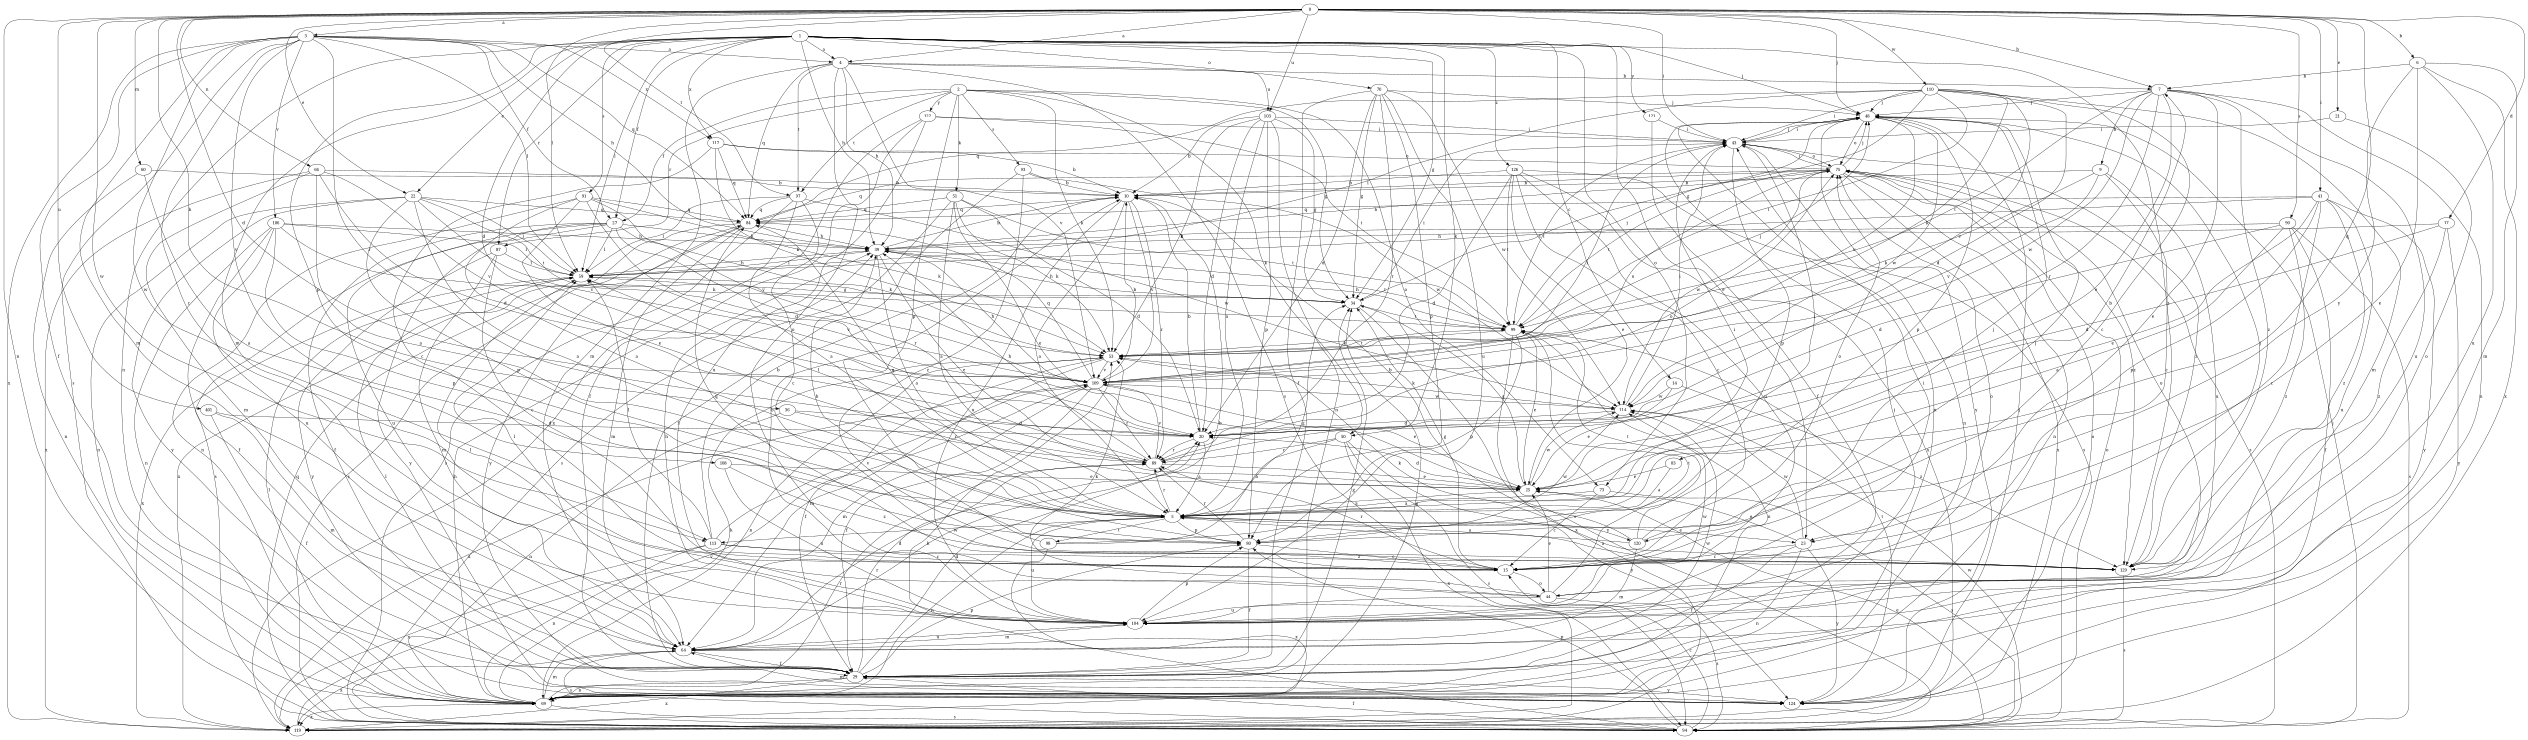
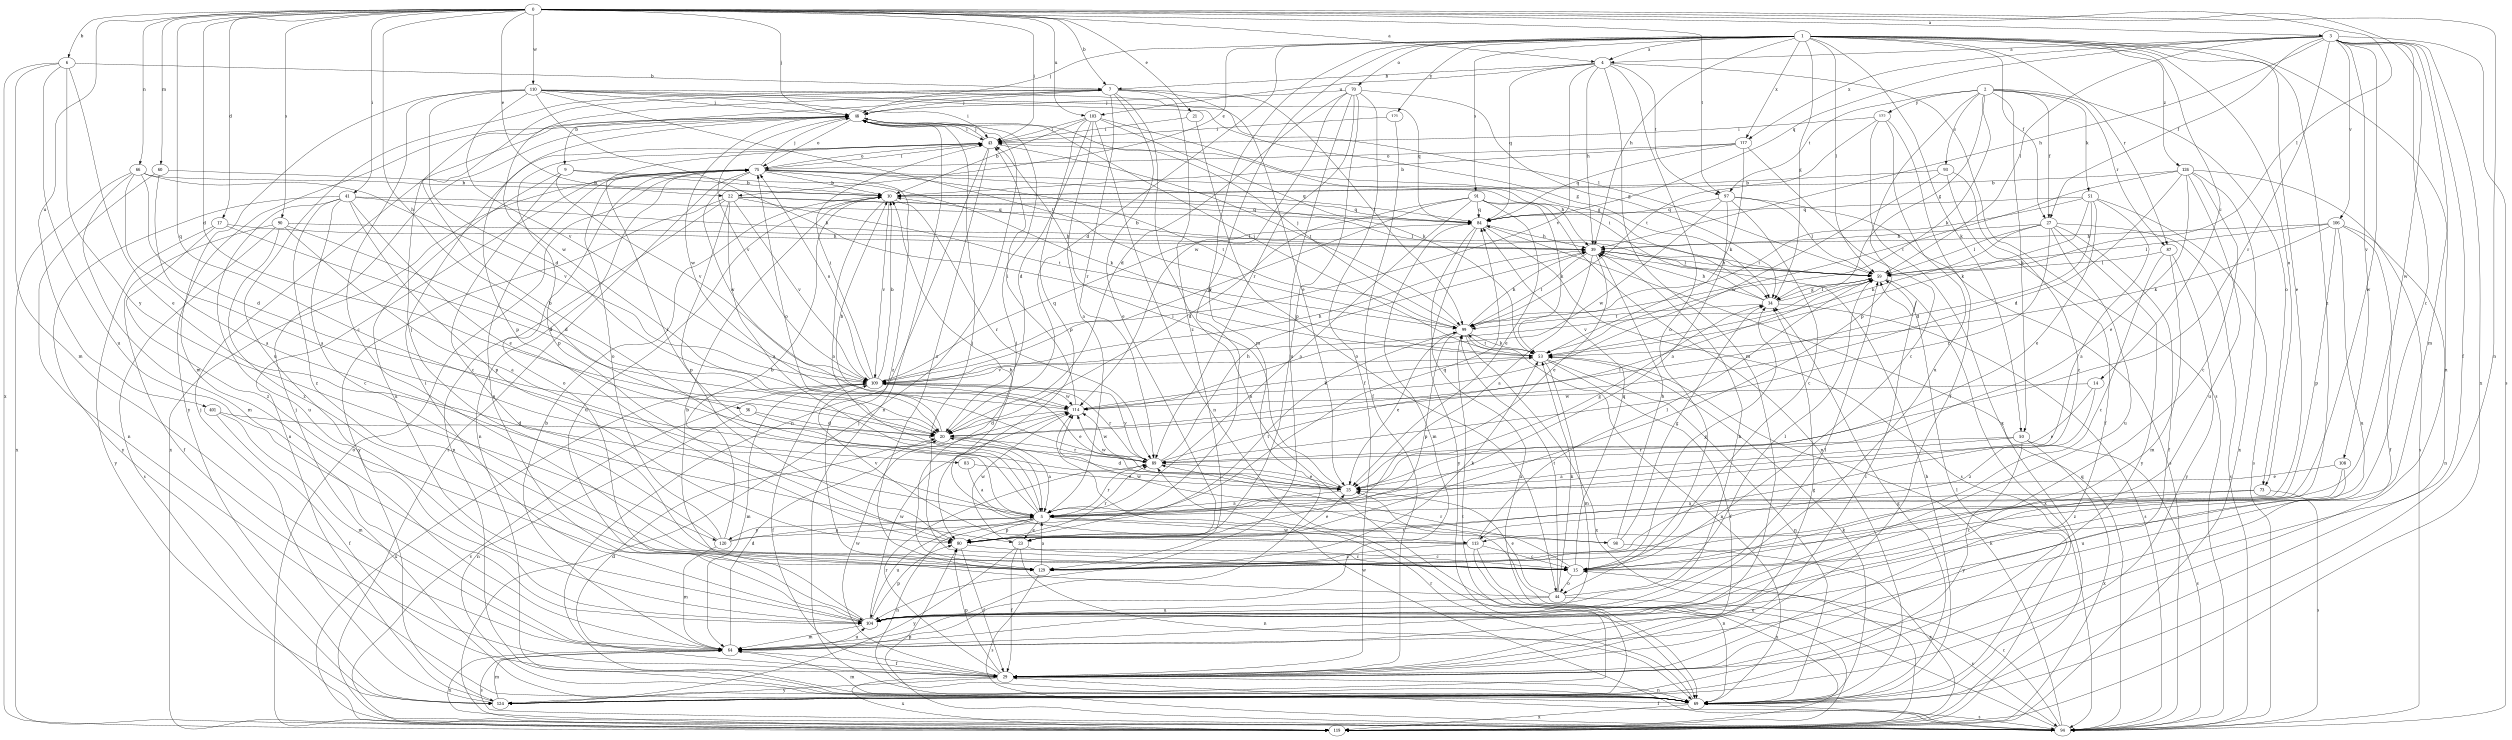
edge "89" -> "114": added, label "w"
